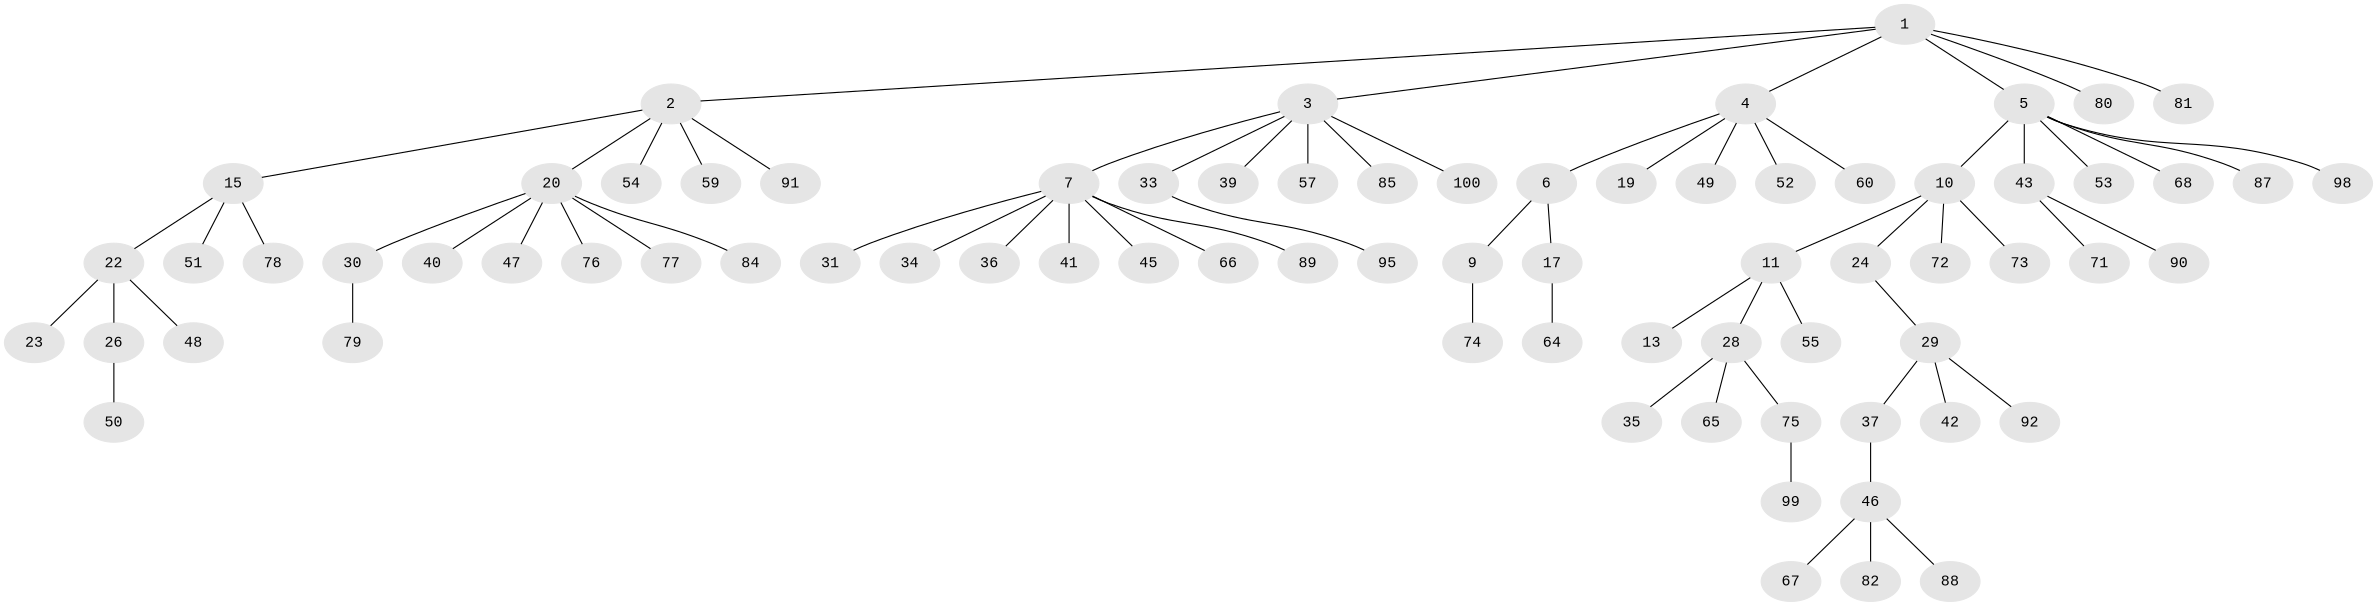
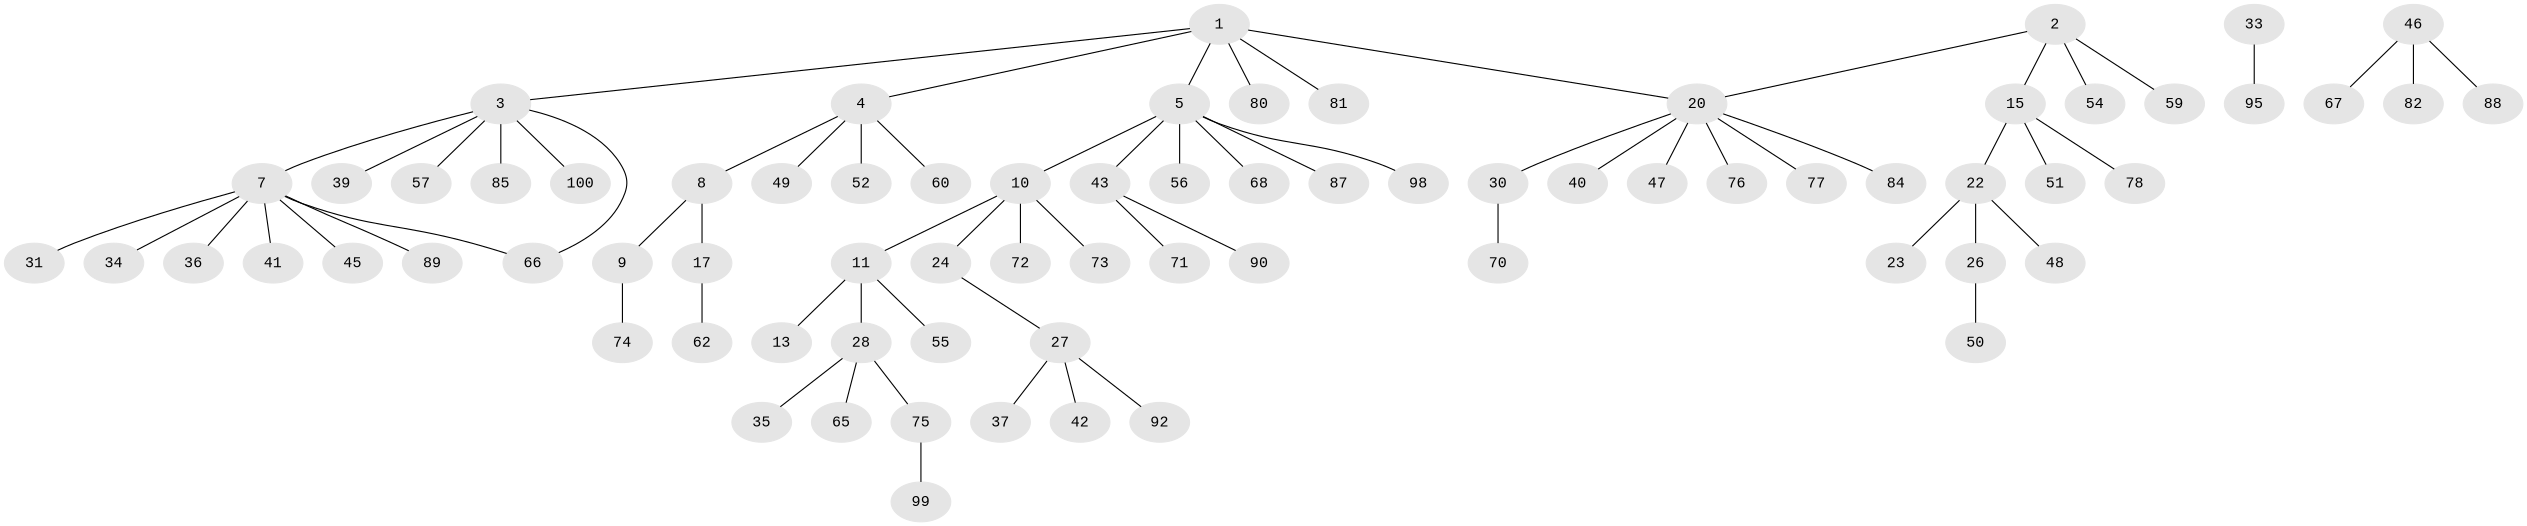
edge "1" -- "2": now "1" -- "20"
edge "3" -- "33": now "3" -- "66"
node "91": removed
node "6": label "6" -> "8"
node "19": removed
node "53": label "53" -> "56"
node "79": label "79" -> "70"
node "64": label "64" -> "62"
node "29": label "29" -> "27"
edge "37" -- "46": removed
